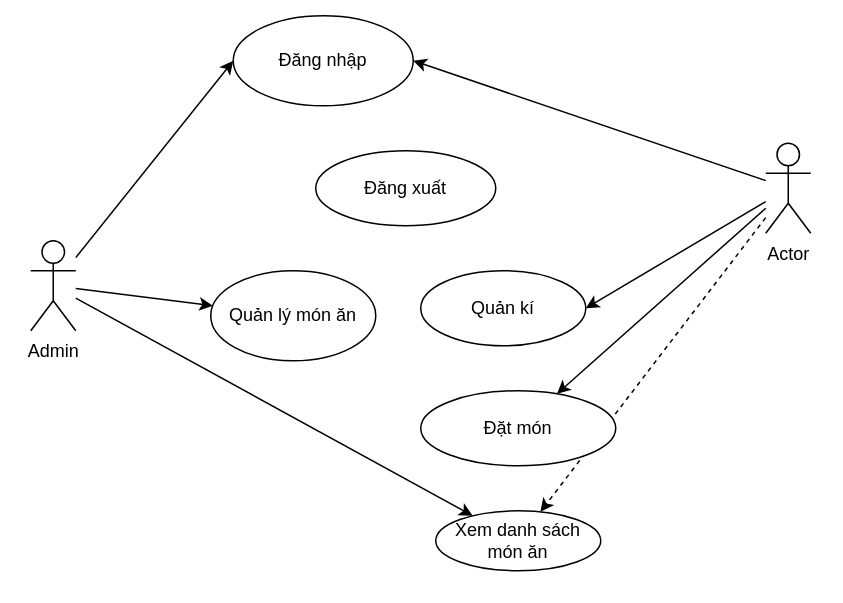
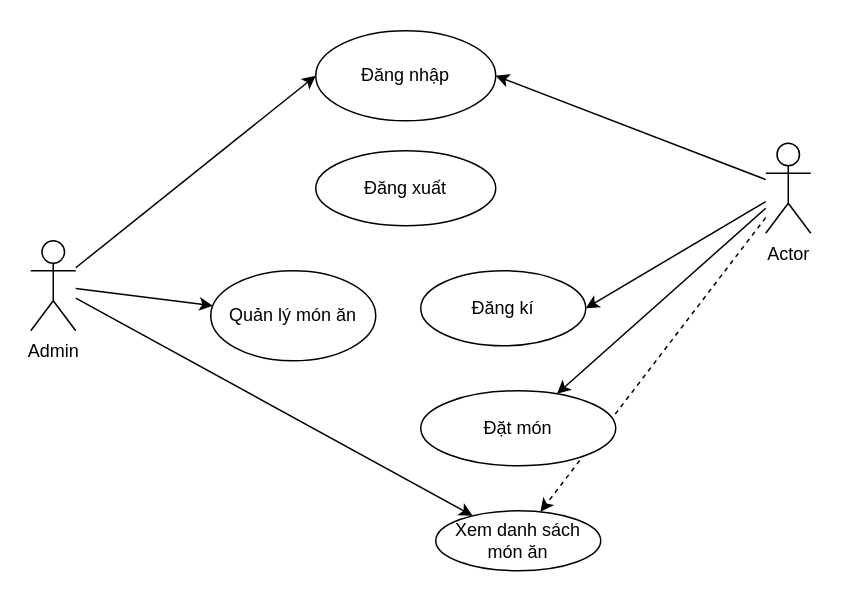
node "Đăng nhập": moved (323, 61) -> (406, 76)
node "Quản kí": label "Quản kí" -> "Đăng kí"
